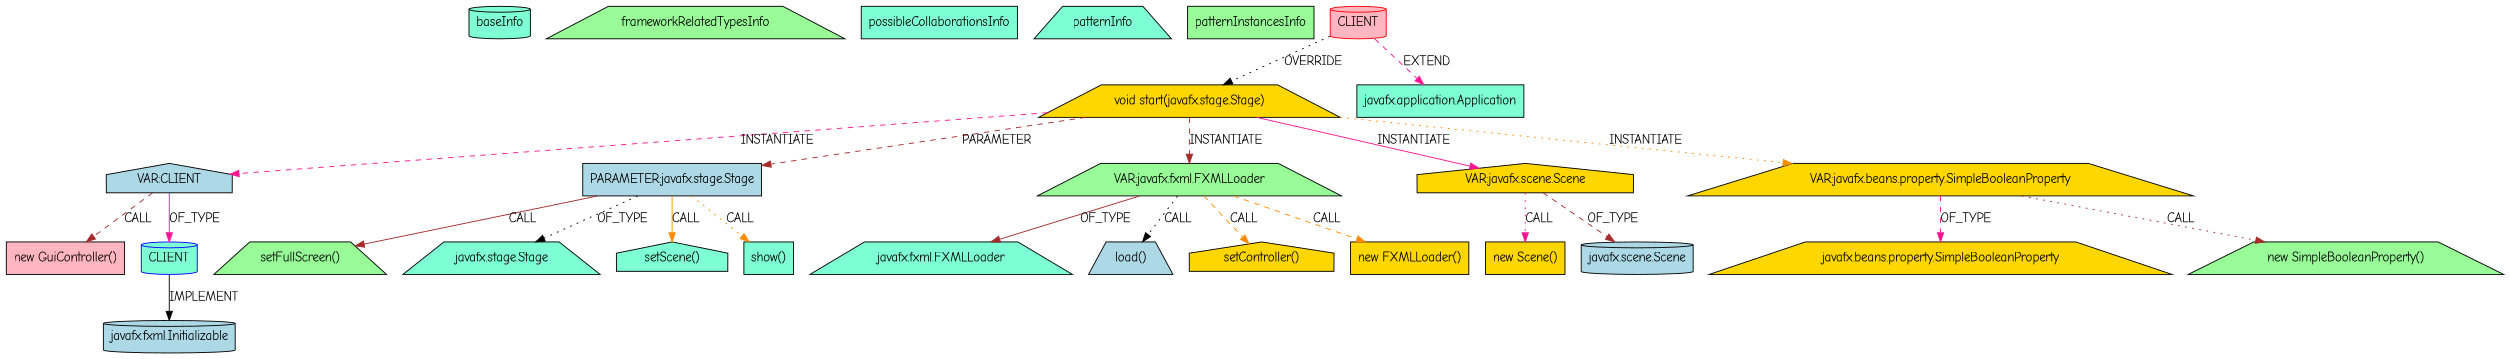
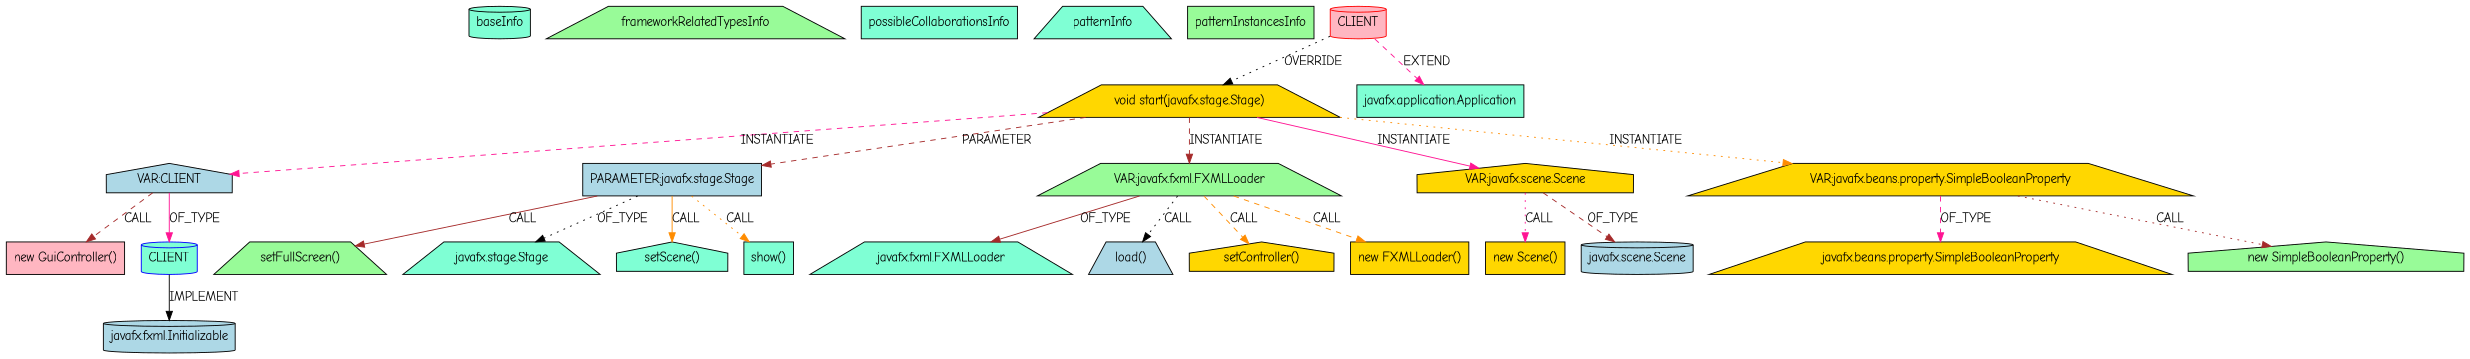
node "new SimpleBooleanProperty()": shape trapezium -> house
